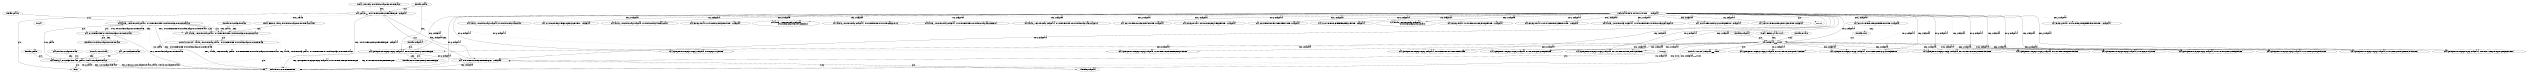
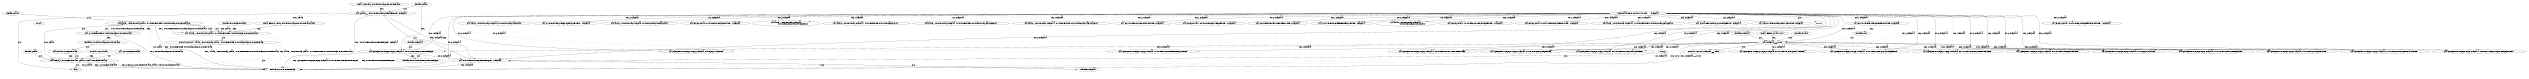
edge "(Identifier,OMX_IndexConfigCommonDeinterlace)" -> "(Call,(OMX_INDEXTYPE)OMX_IndexConfigCommonDeinterlace)": now "(Identifier,OMX_IndexConfigCommonDeinterlace)" -> "(Call,sizeof(m_sConfigDeinterlace))"
